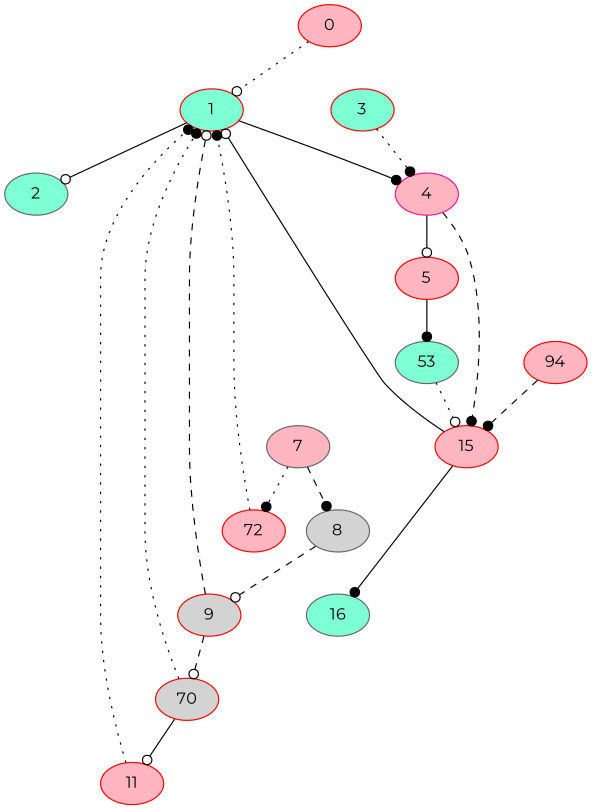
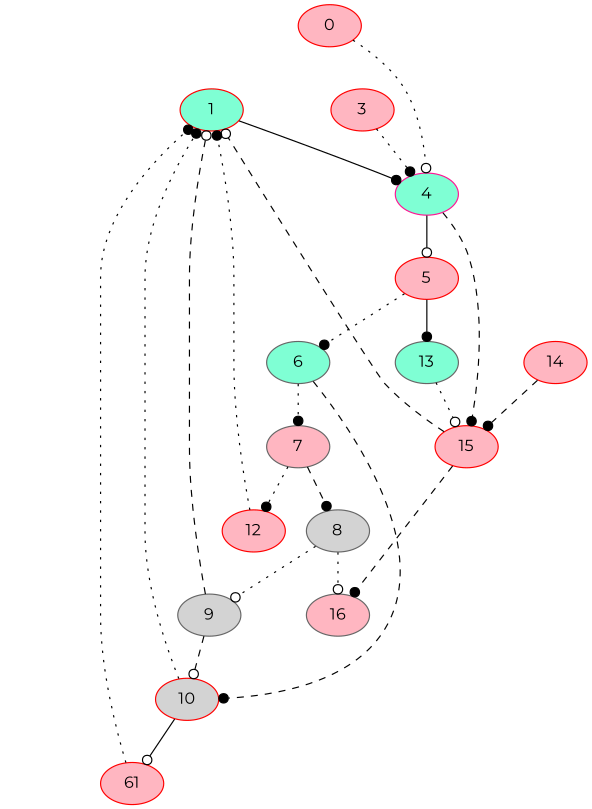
edge "0" -> "1": now "0" -> "4"
node "3": fillcolor aquamarine -> lightpink
node "2": removed
node "4": fillcolor lightpink -> aquamarine
edge "15" -> "1": style solid -> dashed
node "6": added
node "53": label "53" -> "13"
node "94": label "94" -> "14"
edge "15" -> "16": style solid -> dashed
node "72": label "72" -> "12"
edge "8" -> "16": added
edge "8" -> "9": style dashed -> dotted
node "9": color red -> gray40
node "16": fillcolor aquamarine -> lightpink
node "70": label "70" -> "10"
node "11": label "11" -> "61"
